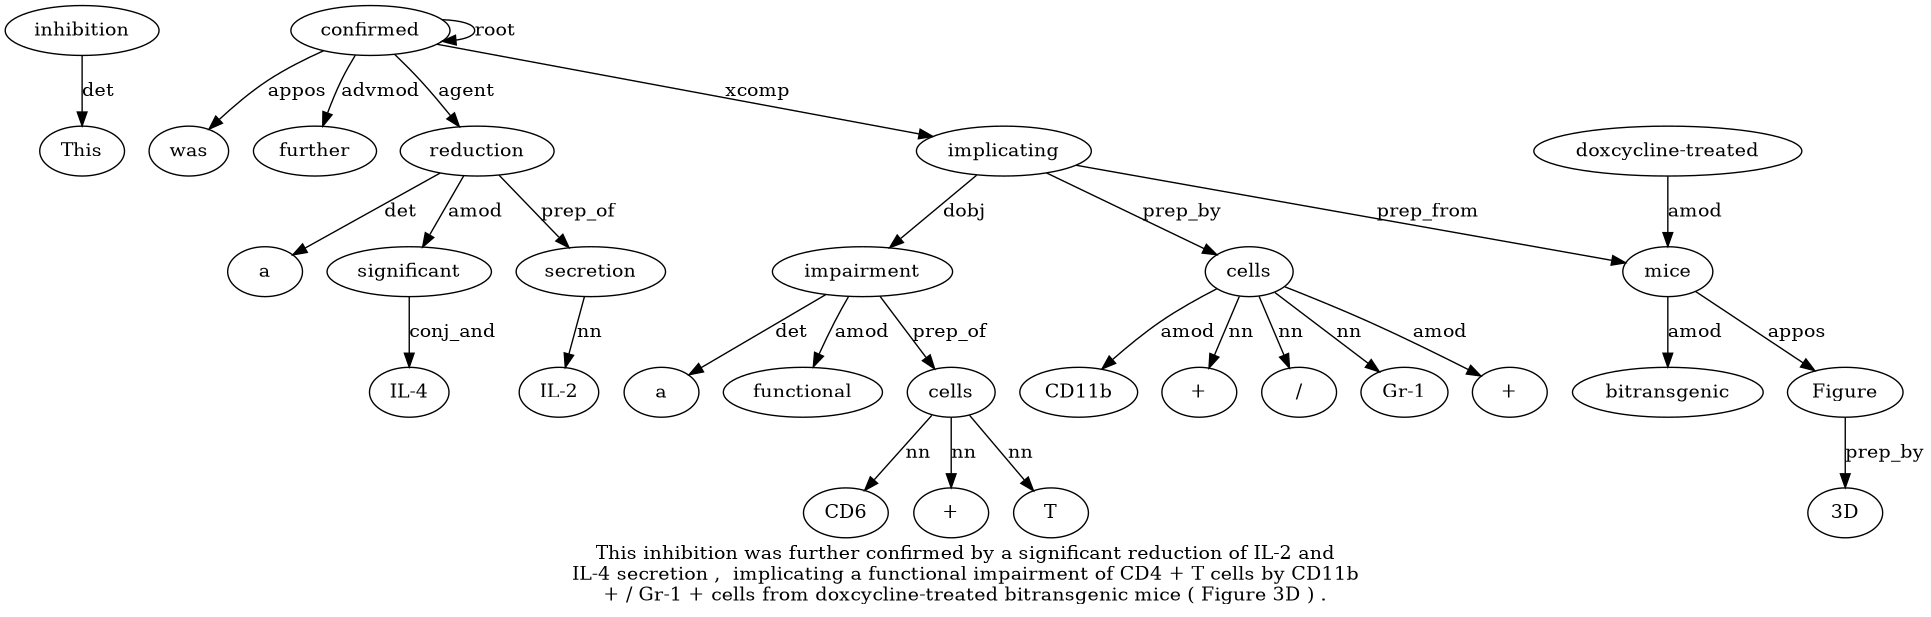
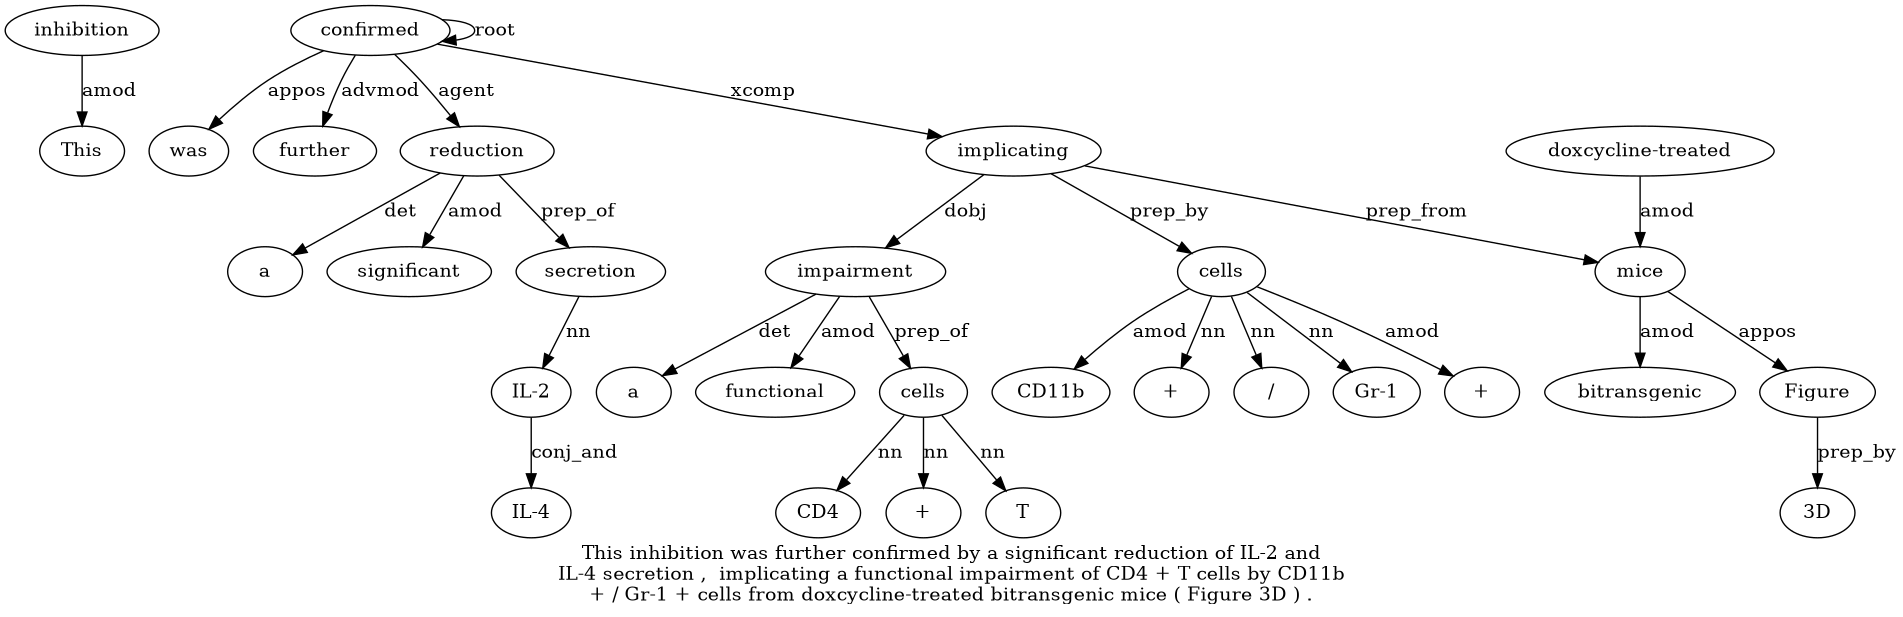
edge "inhibition" -> "This": label "det" -> "amod"
edge "significant" -> "IL-4": now "IL-2" -> "IL-4"
node "CD6": label "CD6" -> "CD4"
